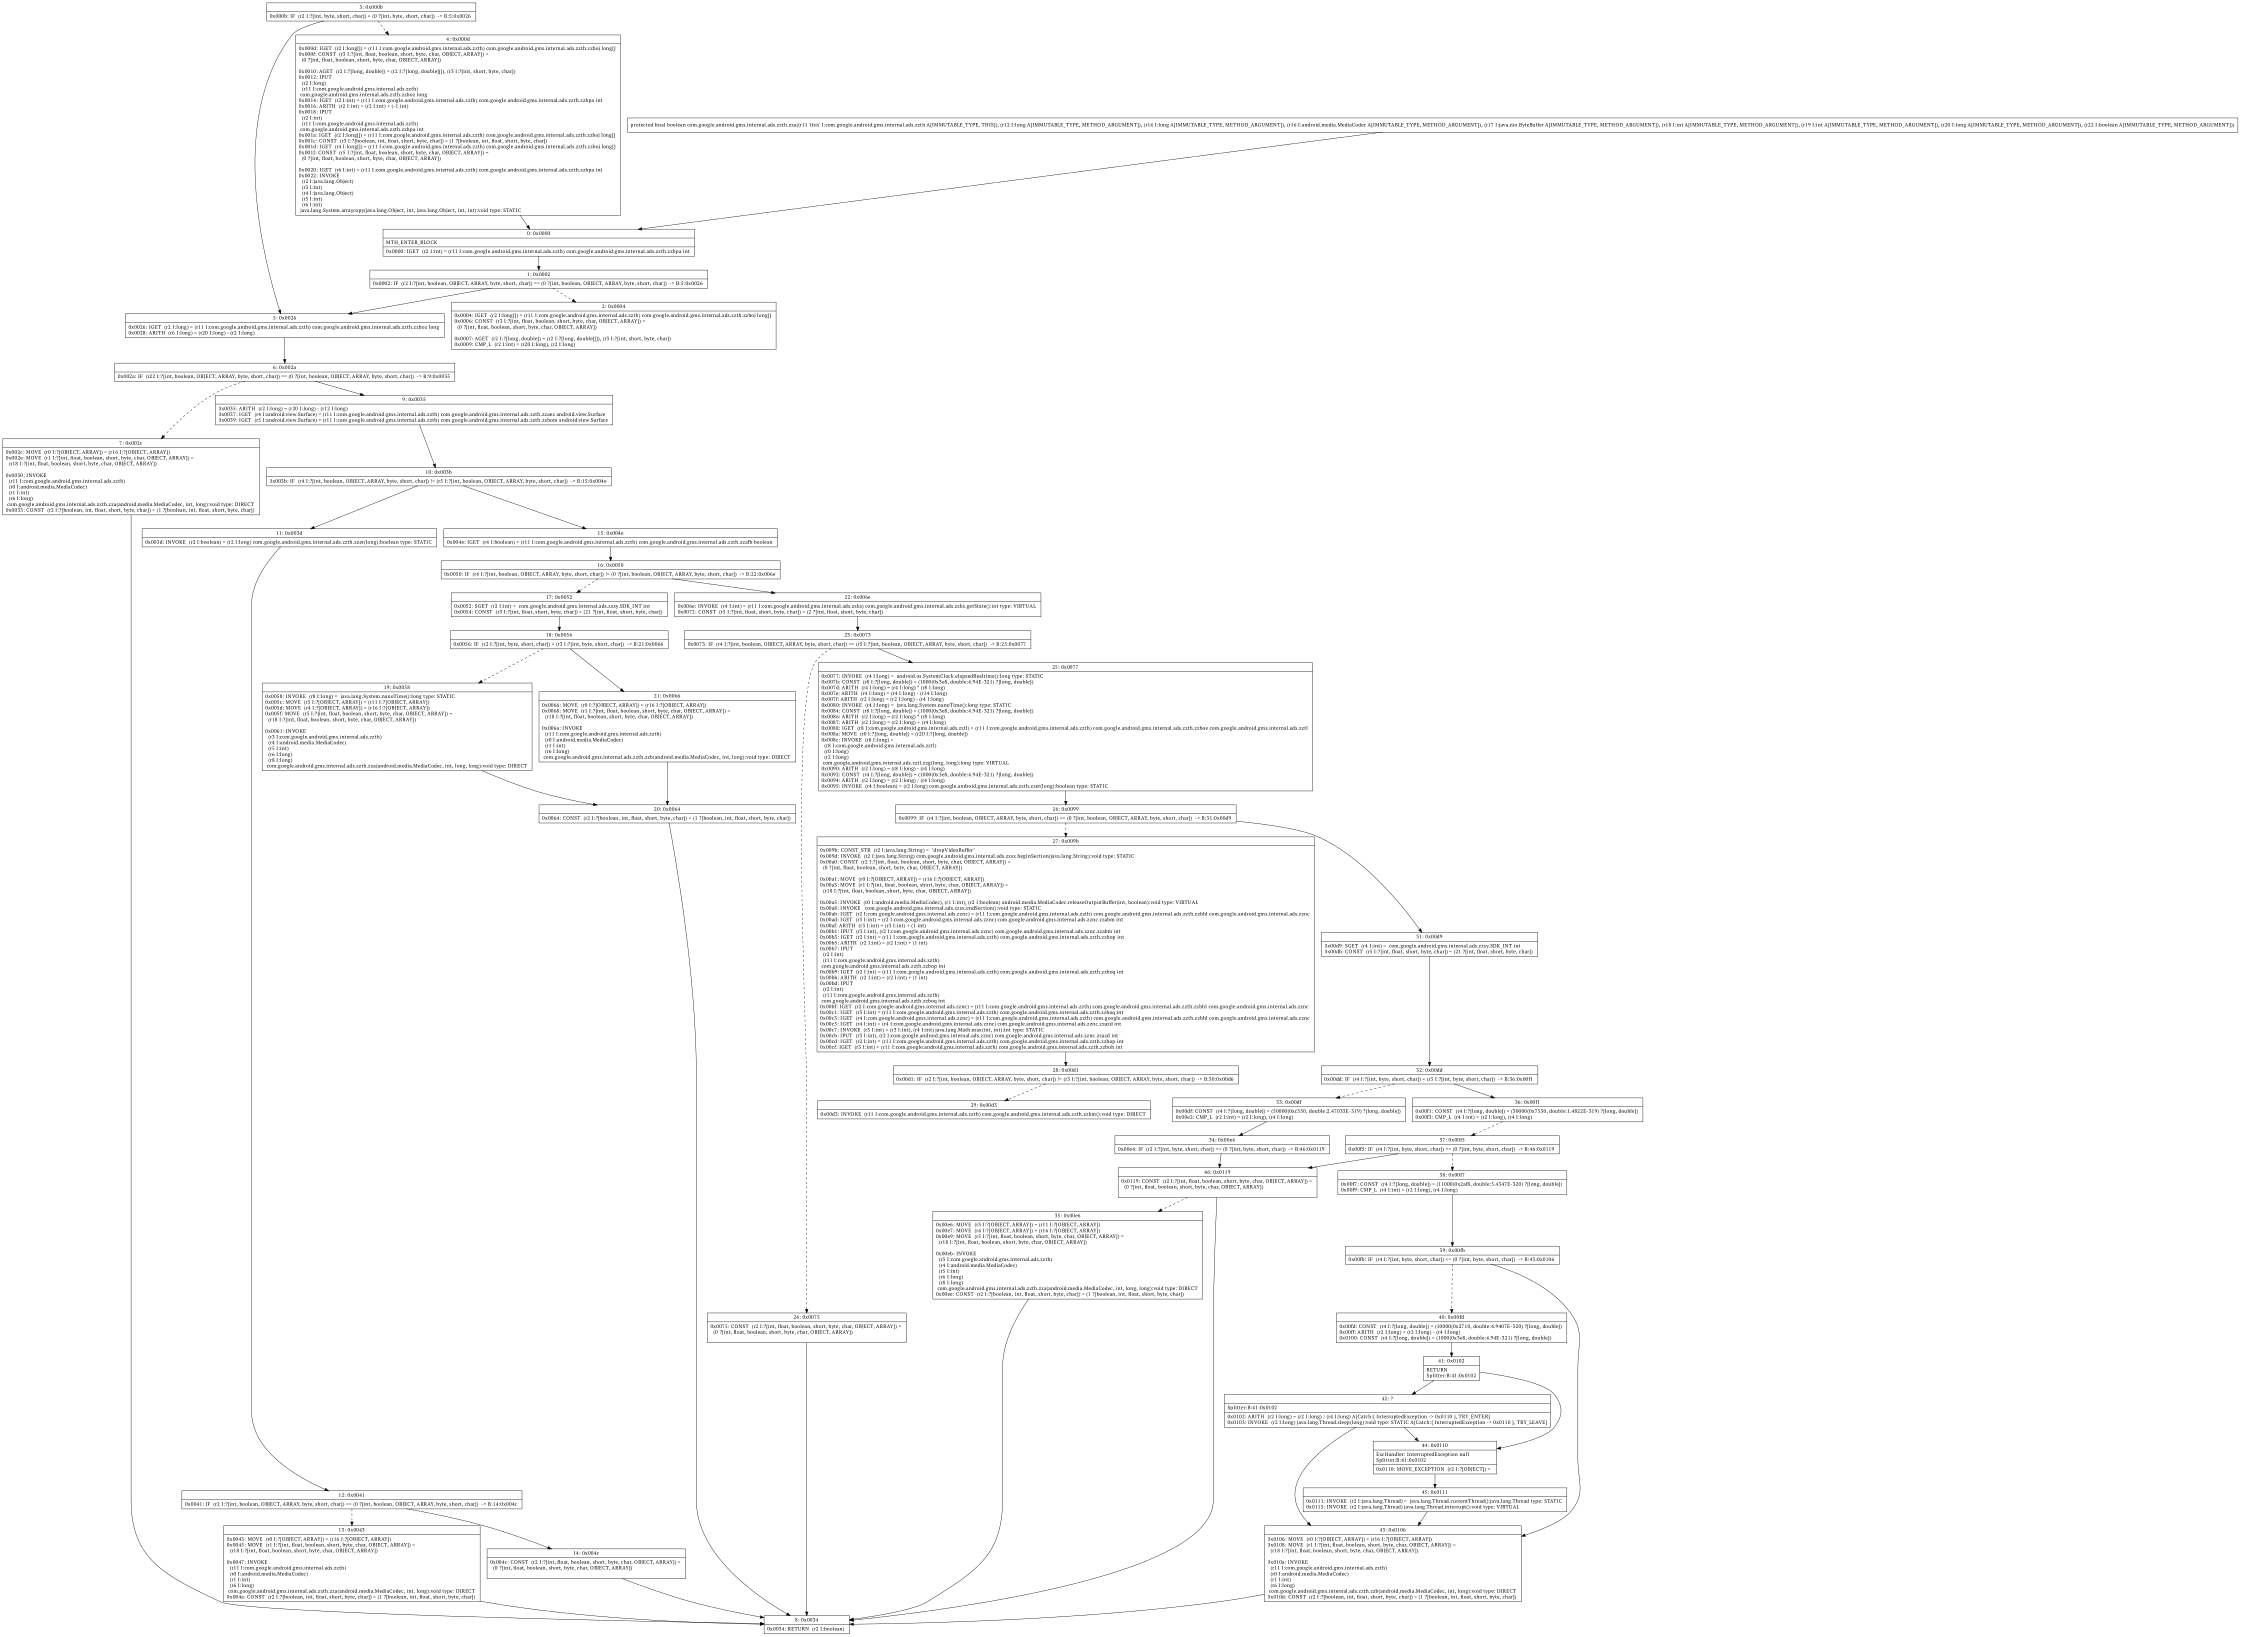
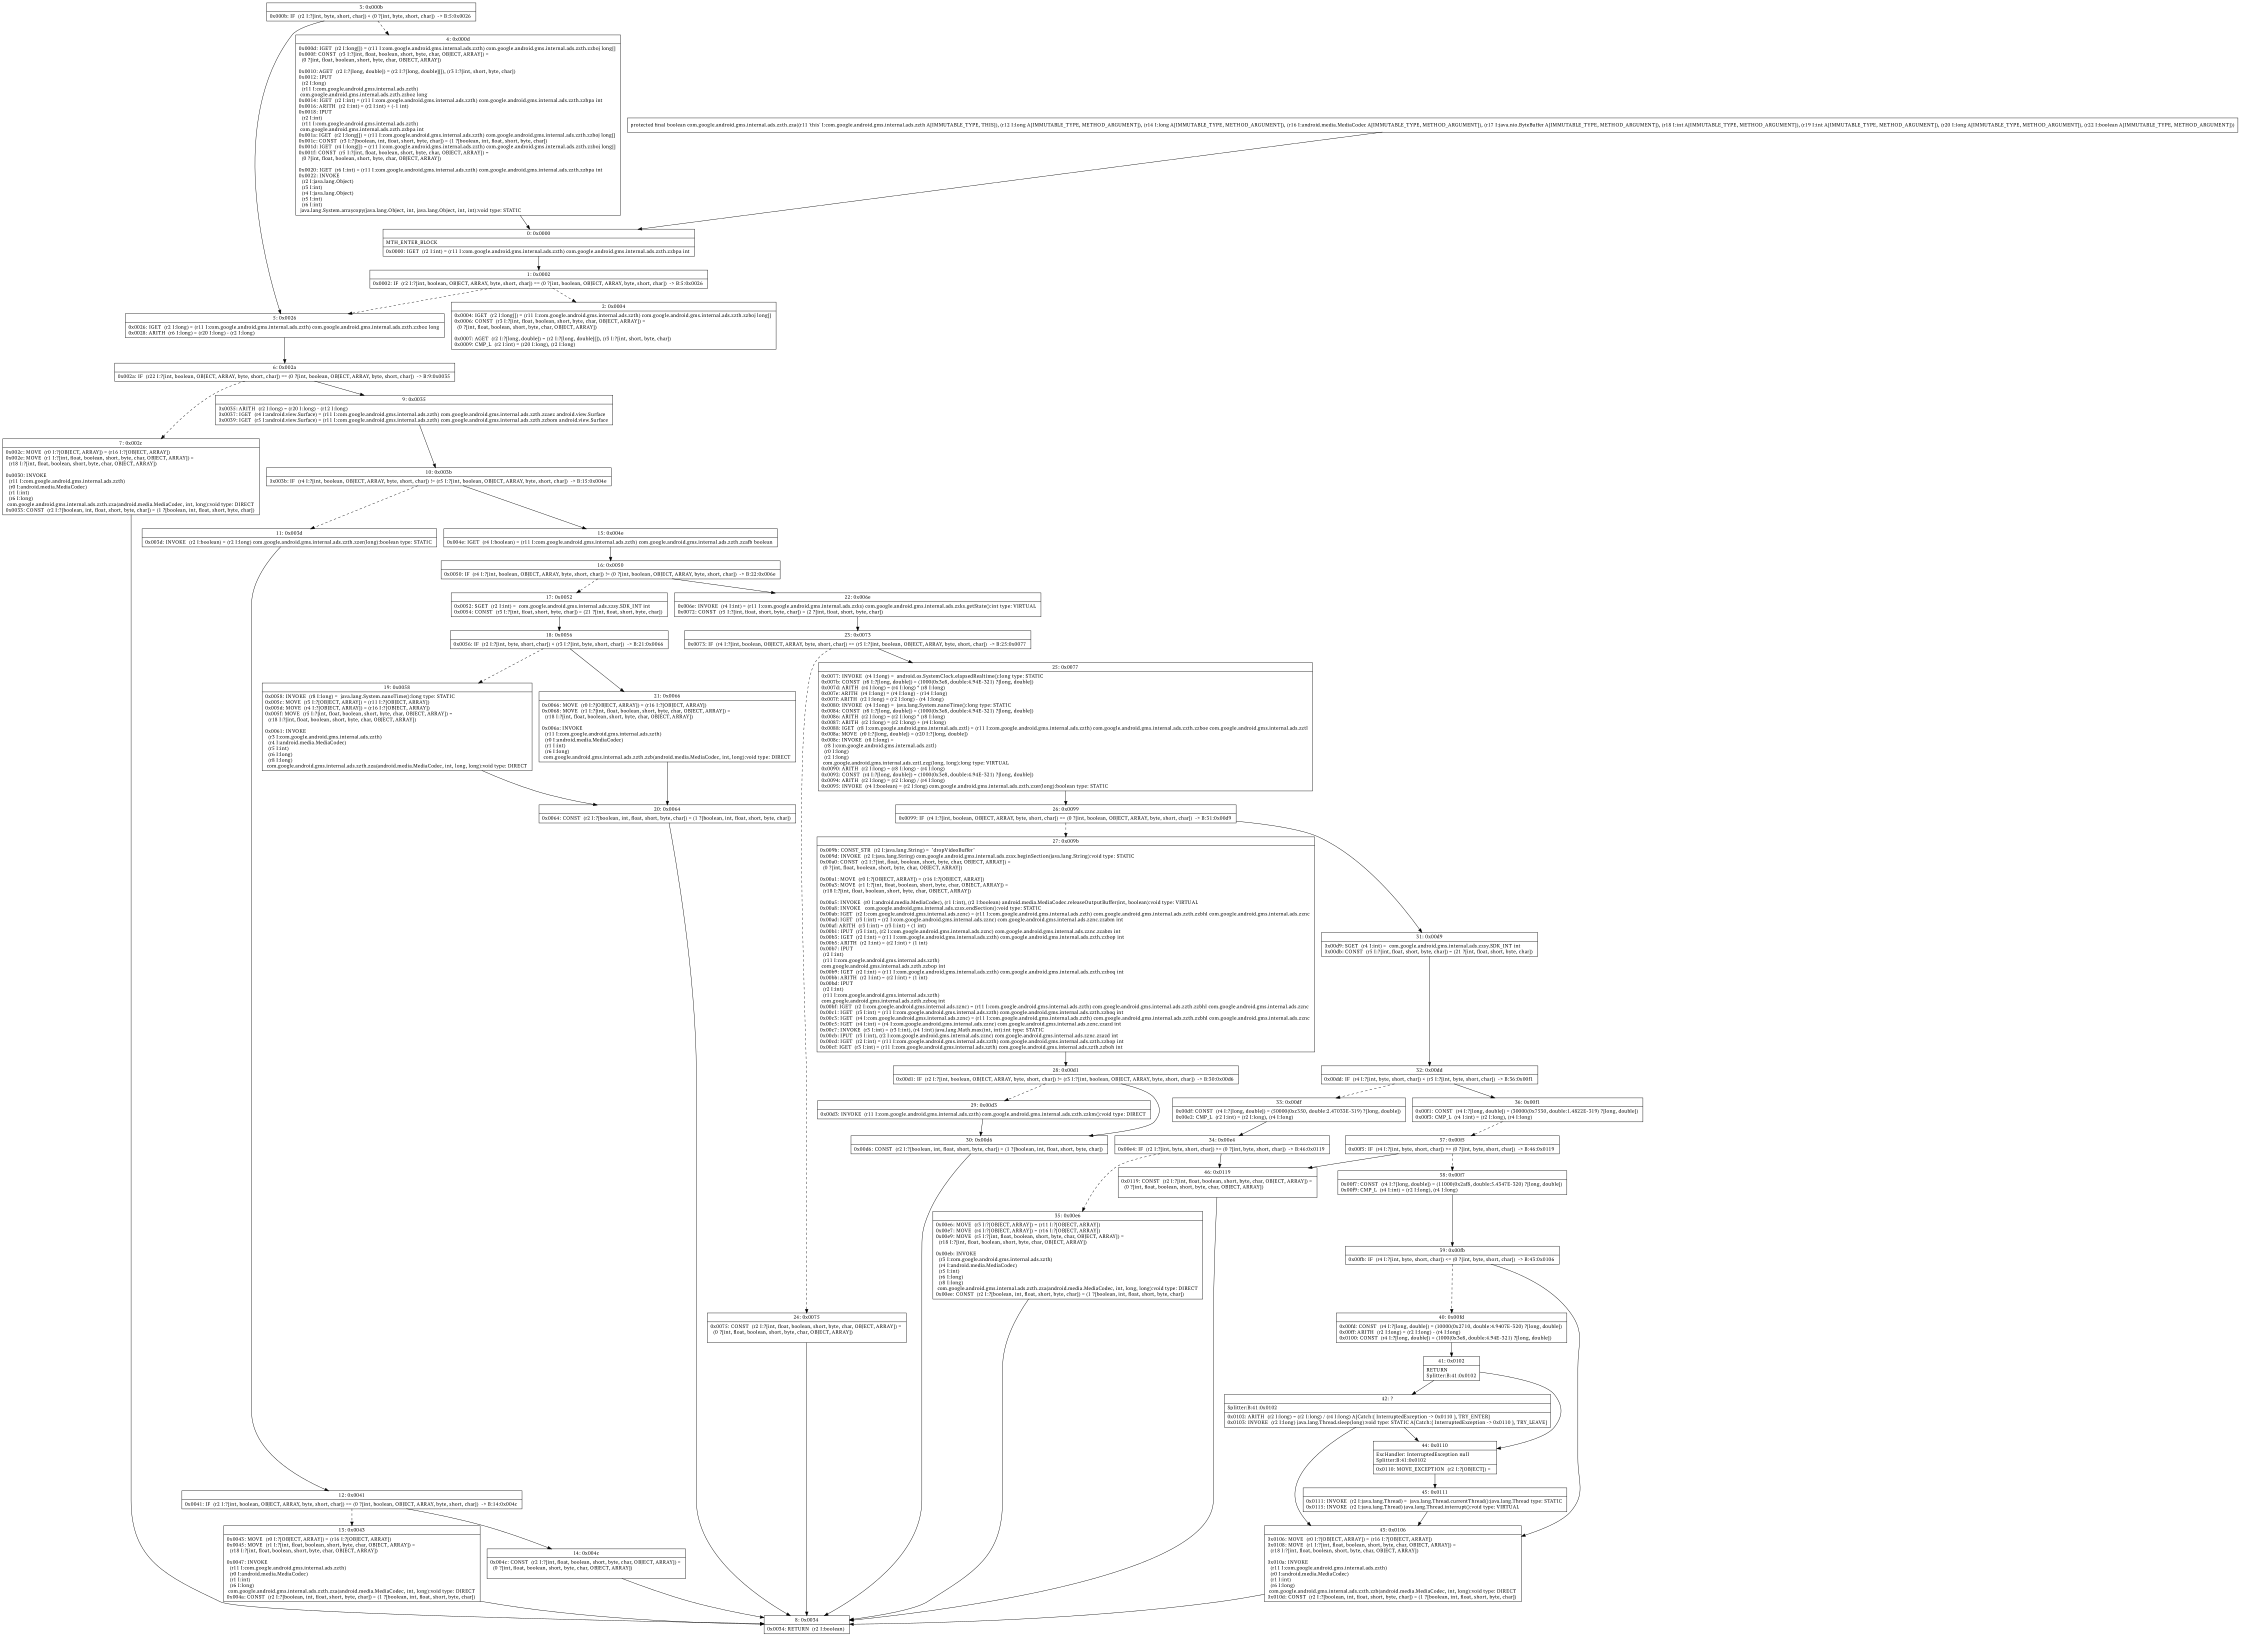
edge "1: 0x0002" -> "5: 0x0026": style solid -> dashed
edge "10: 0x003b" -> "11: 0x003d": style solid -> dashed
node "30: 0x00d6": added
edge "46: 0x0119" -> "35: 0x00e6": now "34: 0x00e4" -> "35: 0x00e6"
